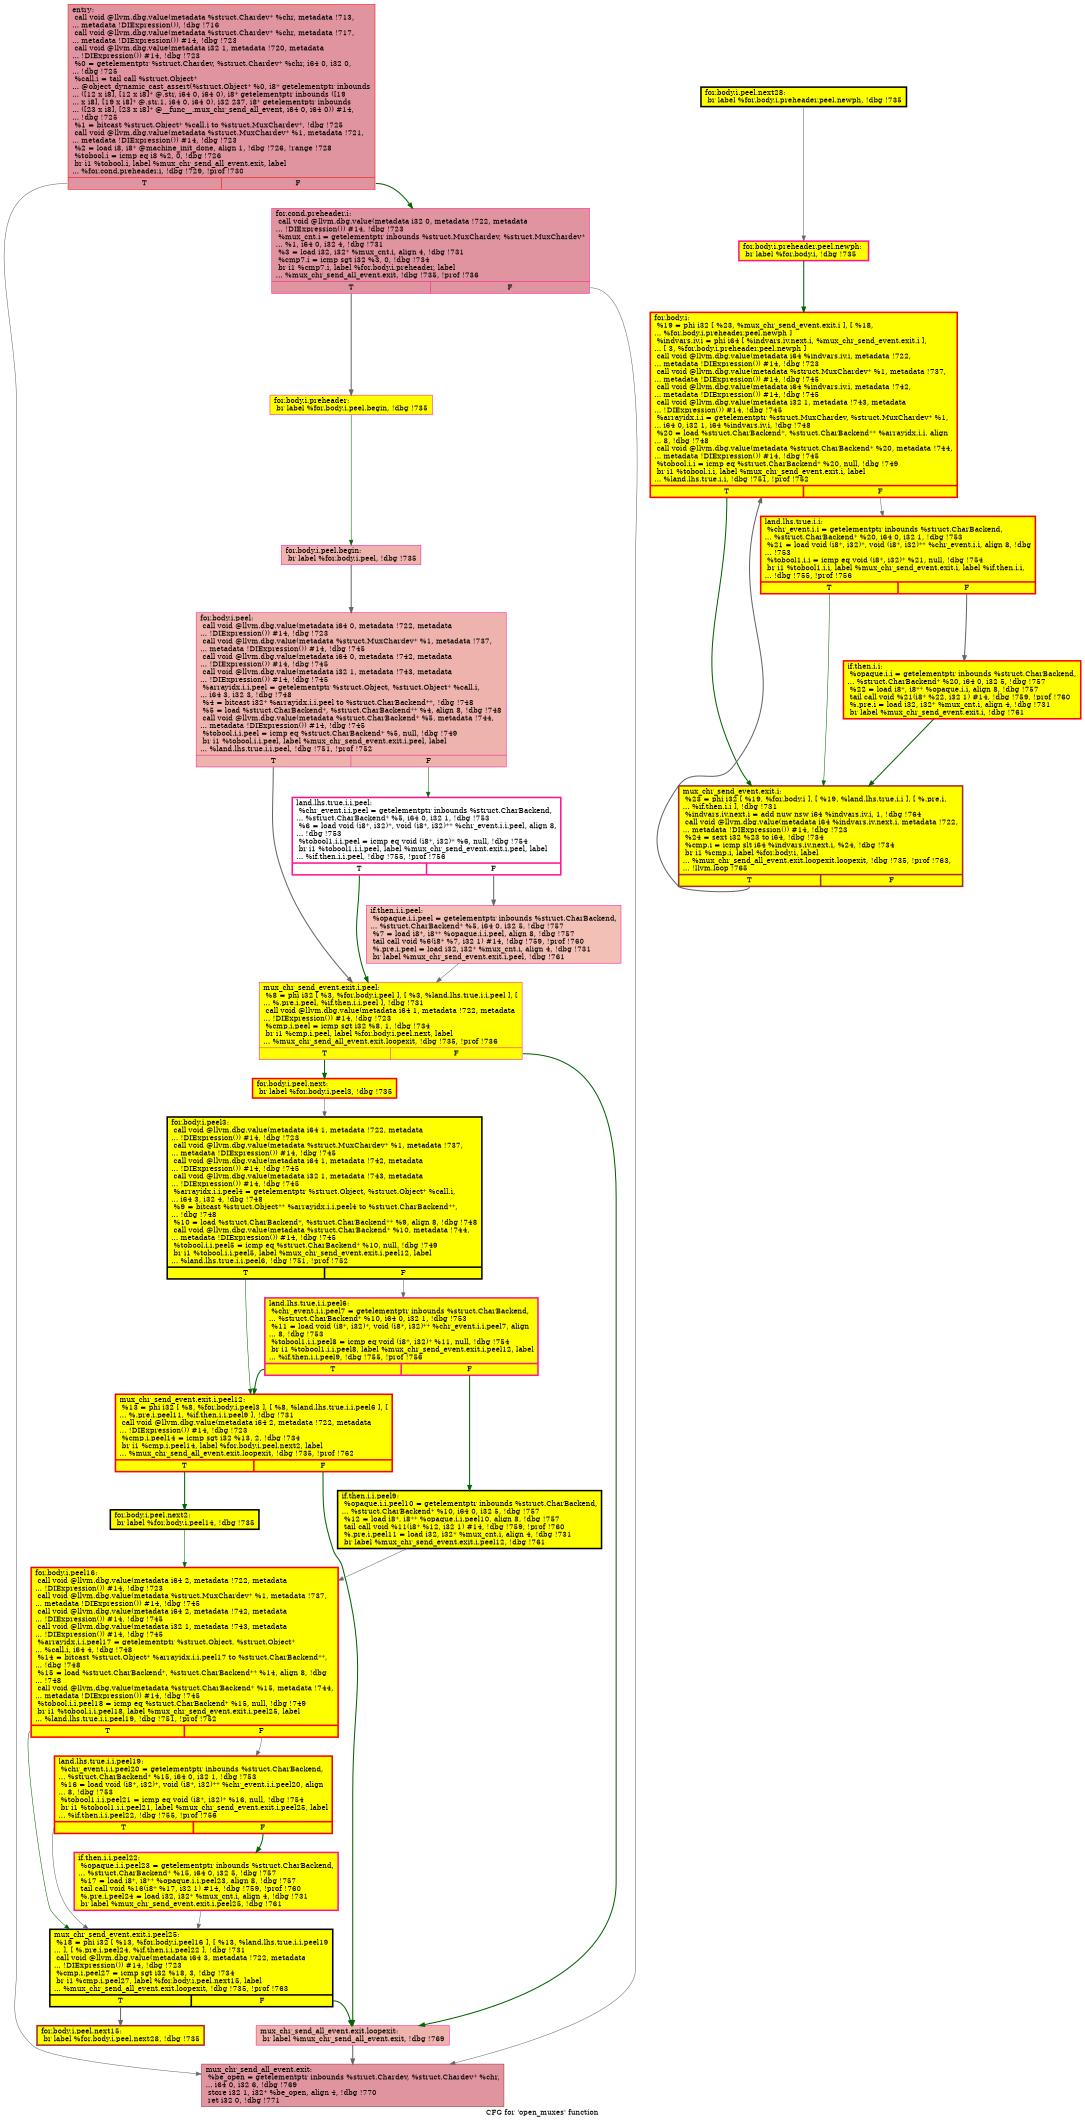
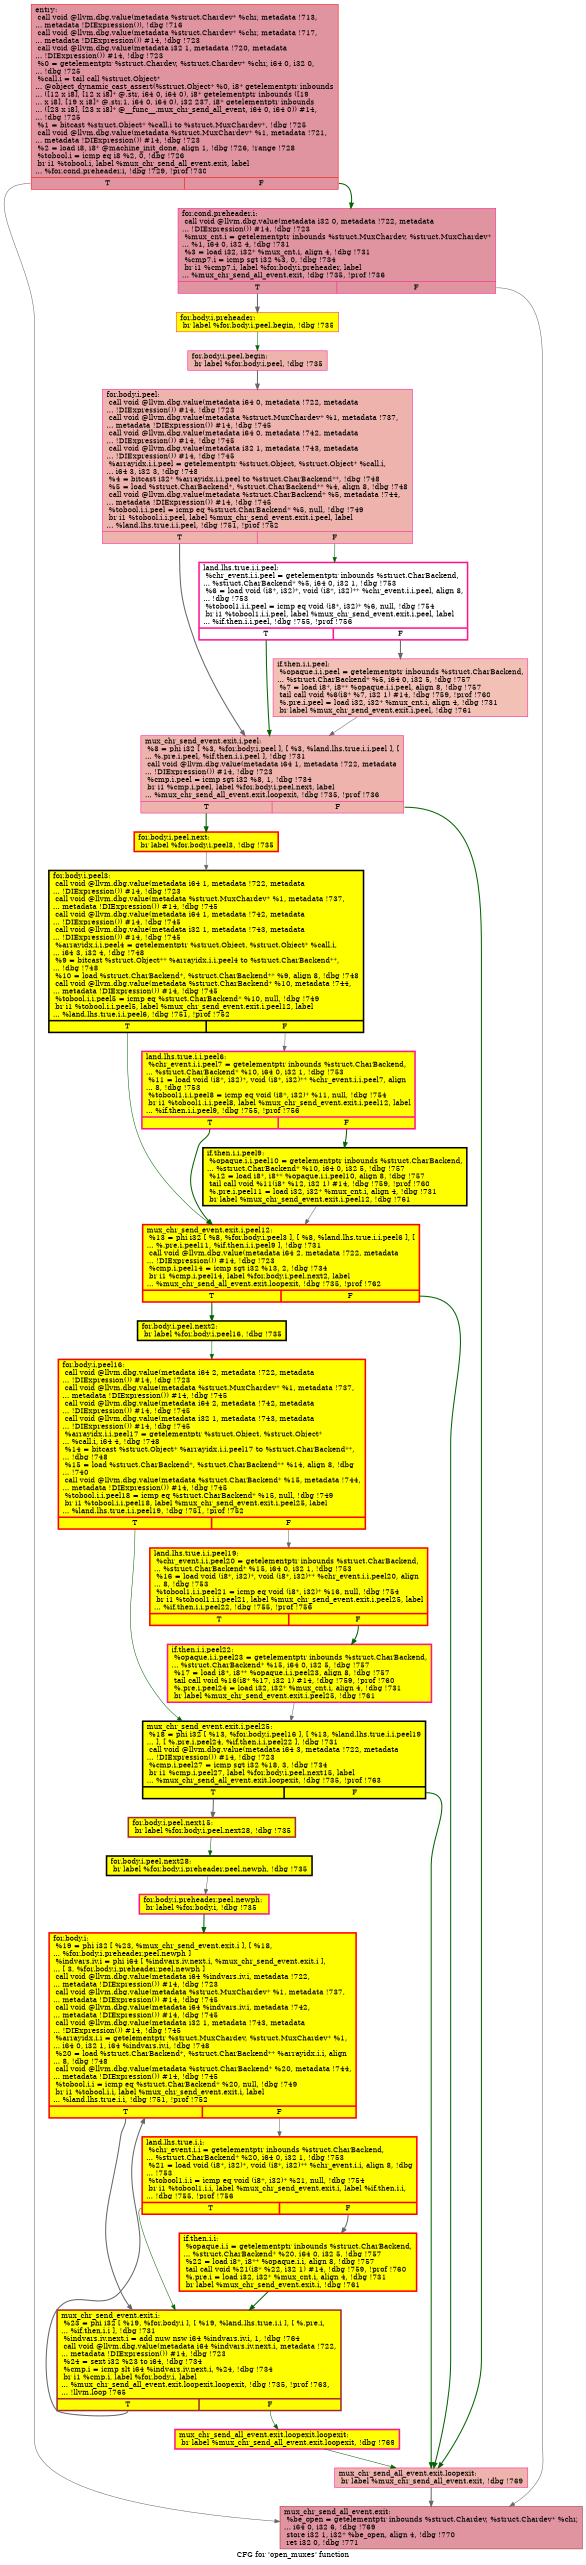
edge "for.body.i:" -> "mux_chr_send_event.exit.i:": color darkgreen -> gray40
node "mux_chr_send_event.exit.i.peel:": fillcolor yellow -> #d6524470
node "for.body.i.peel.next2:": text "br label %for.body.i.peel14, !dbg !735" -> "br label %for.body.i.peel16, !dbg !735"
edge "if.then.i.i.peel9:" -> "for.body.i.peel16:": now "if.then.i.i.peel9:" -> "mux_chr_send_event.exit.i.peel12:"
node "for.body.i.peel16:": text "... !748" -> "... !740"
edge "for.body.i.peel.next15:" -> "for.body.i.peel.next28:": added
edge "land.lhs.true.i.i.peel19:" -> "mux_chr_send_event.exit.i.peel25:": removed
node "mux_chr_send_all_event.exit.loopexit.loopexit:": added
